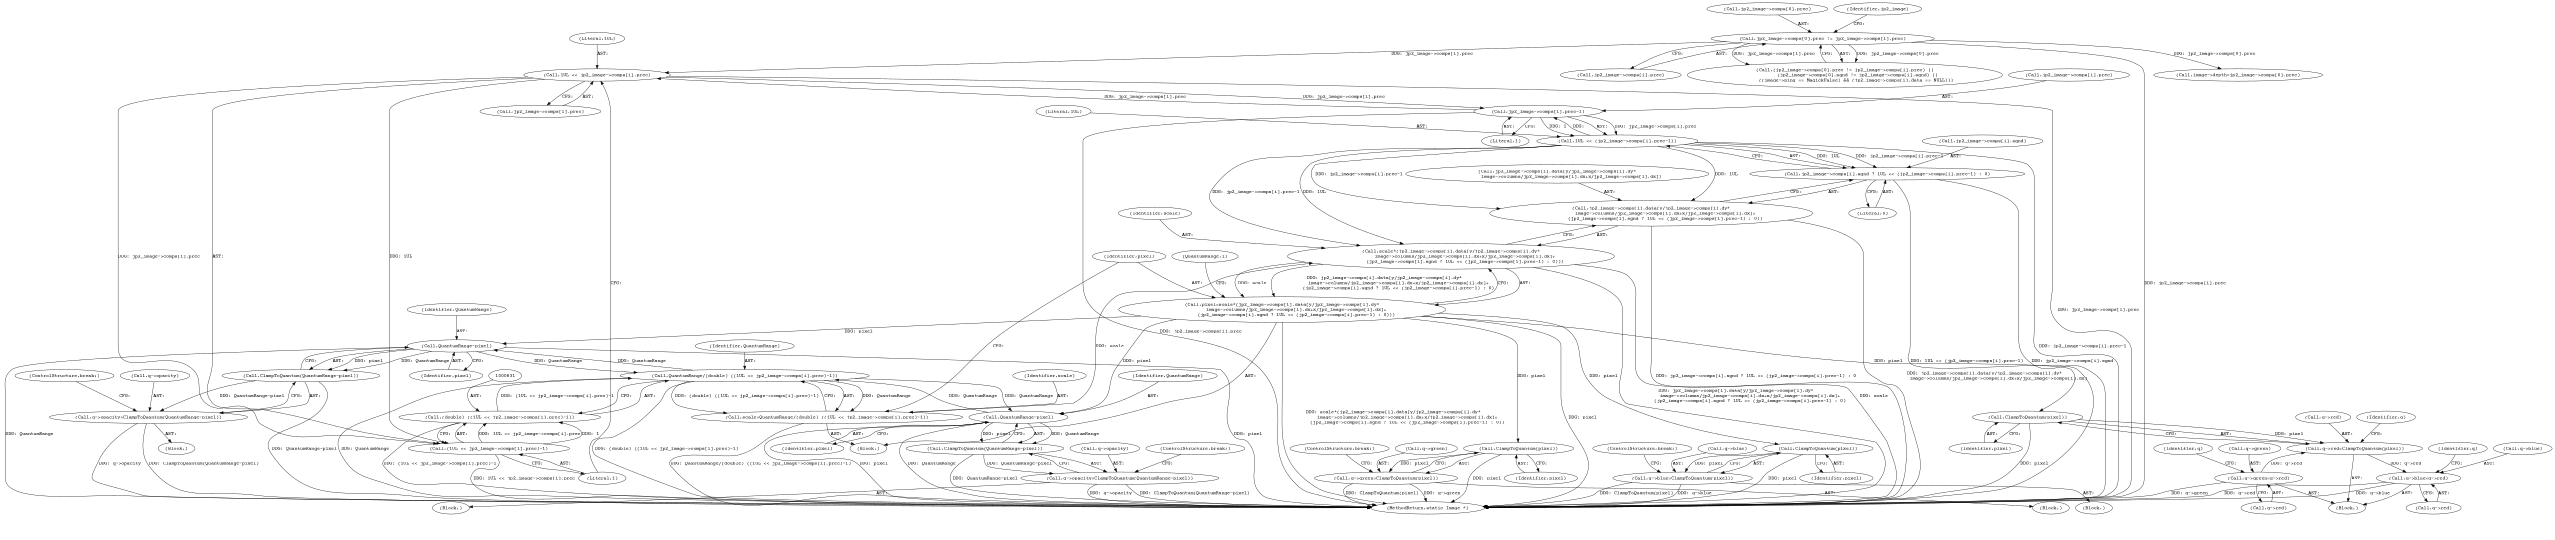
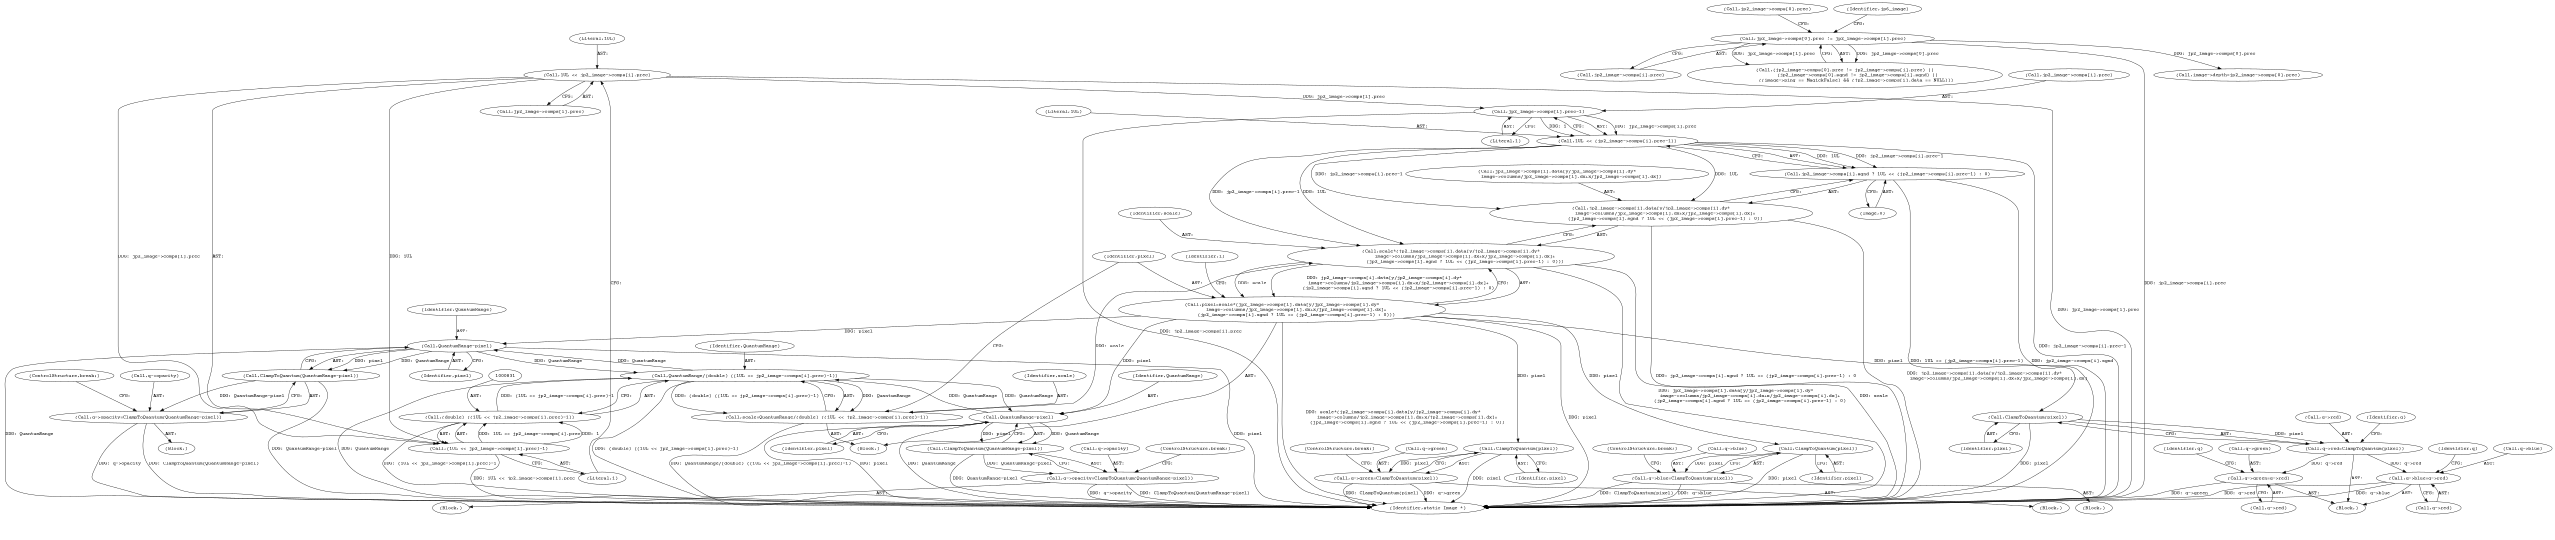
node "(Identifier,jp2_image)": label "(Identifier,jp2_image)" -> "(Identifier,jp6_image)"
edge "(Call,jp2_image->comps[0].prec)" -> "(Call,jp2_image->comps[0].prec != jp2_image->comps[i].prec)": label "AST: " -> "CFG: "
edge "(Call,jp2_image->comps[0].prec != jp2_image->comps[i].prec)" -> "(Call,1UL << jp2_image->comps[i].prec)": removed, label "DDG: jp2_image->comps[i].prec"
edge "(Call,jp2_image->comps[i].prec-1)" -> "(Call,1UL << jp2_image->comps[i].prec)": removed, label "DDG: jp2_image->comps[i].prec"
edge "(Call,1UL << (jp2_image->comps[i].prec-1))" -> "(Call,jp2_image->comps[i].prec-1)": label "DDG: " -> "CFG: "
node "(Call,jp2_image->comps[i].sgnd)": removed
node "(Literal,0)": label "(Literal,0)" -> "(Image,0)"
node "(QuantumRange,i)": label "(QuantumRange,i)" -> "(Identifier,i)"
edge "(Call,(double) ((1UL << jp2_image->comps[i].prec)-1))" -> "(Call,(1UL << jp2_image->comps[i].prec)-1)": label "CFG: " -> "AST: "
edge "(Call,q->green=q->red)" -> "(Call,q->red=ClampToQuantum(pixel))": reversed
node "(MethodReturn,static Image *)": label "(MethodReturn,static Image *)" -> "(Identifier,static Image *)"
